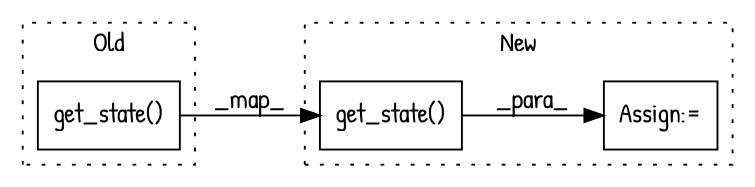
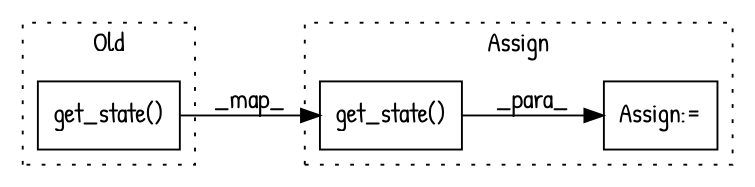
cluster "New": label "New" -> "Assign"
